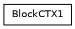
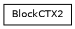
node "BlockCTX1": label "BlockCTX1" -> "BlockCTX2"
